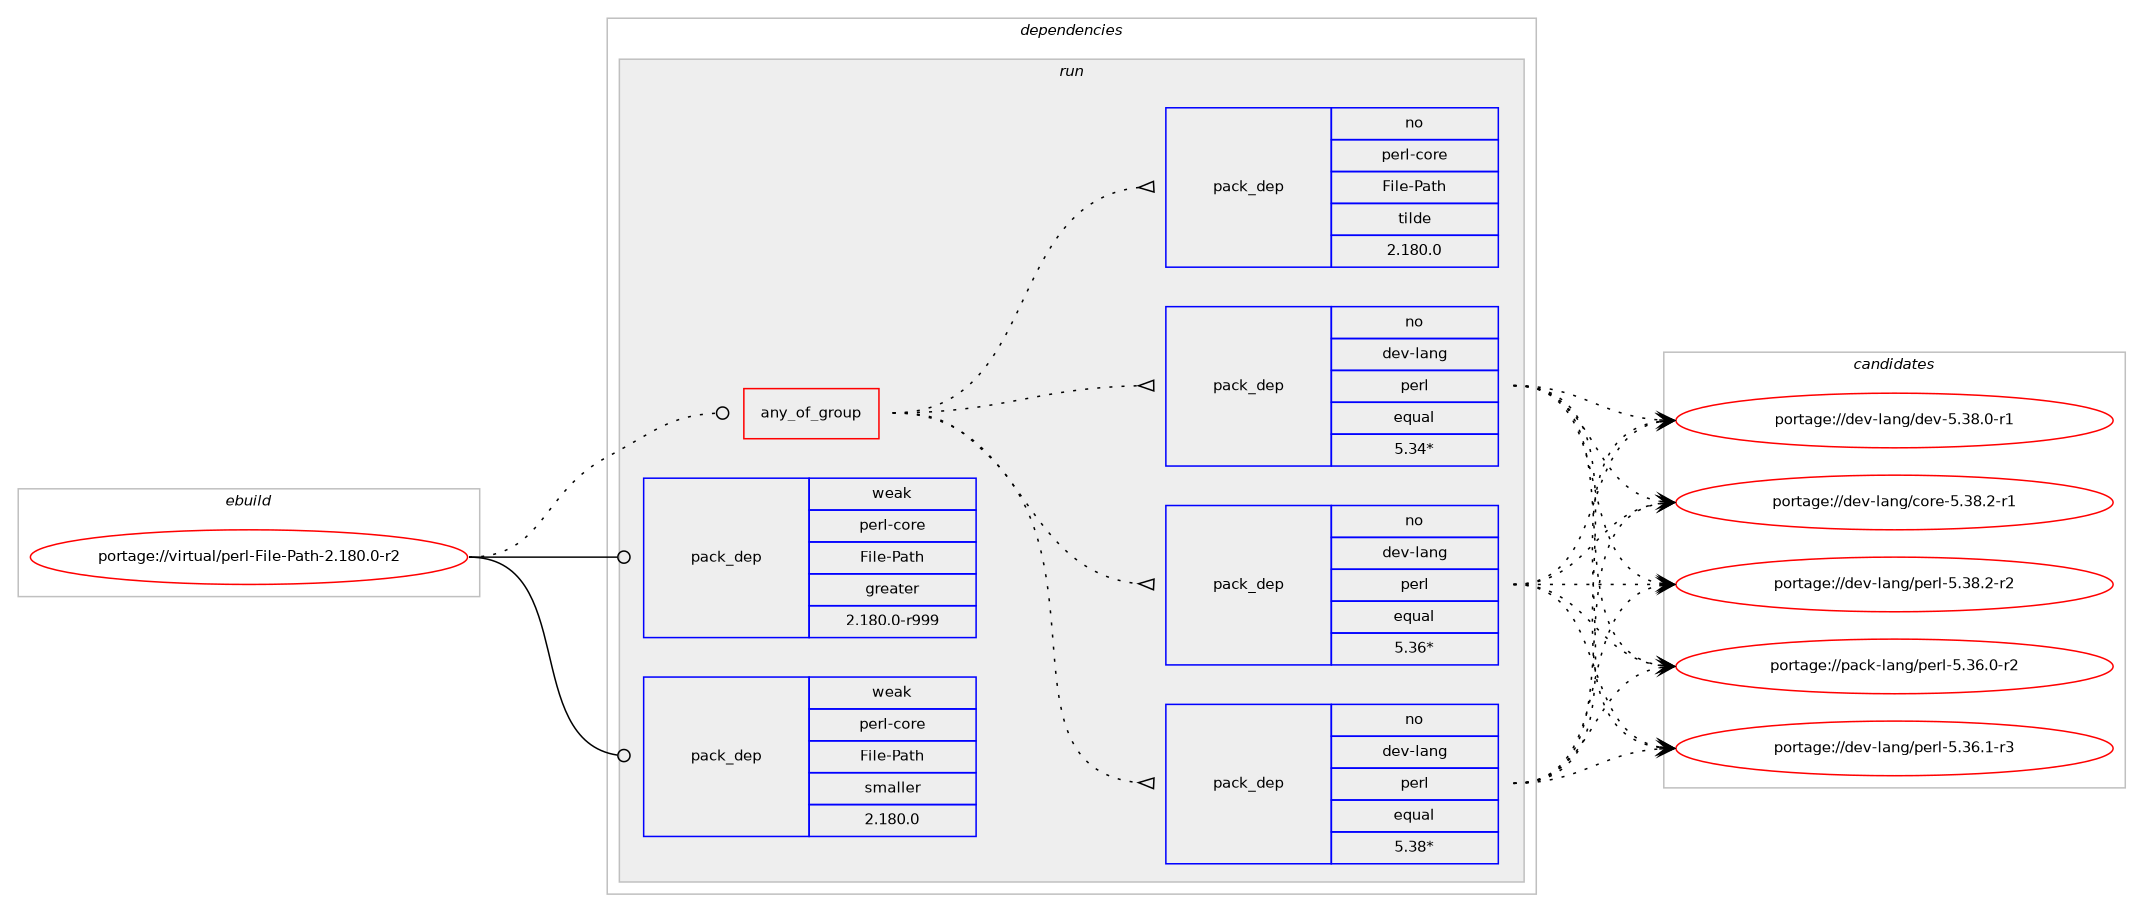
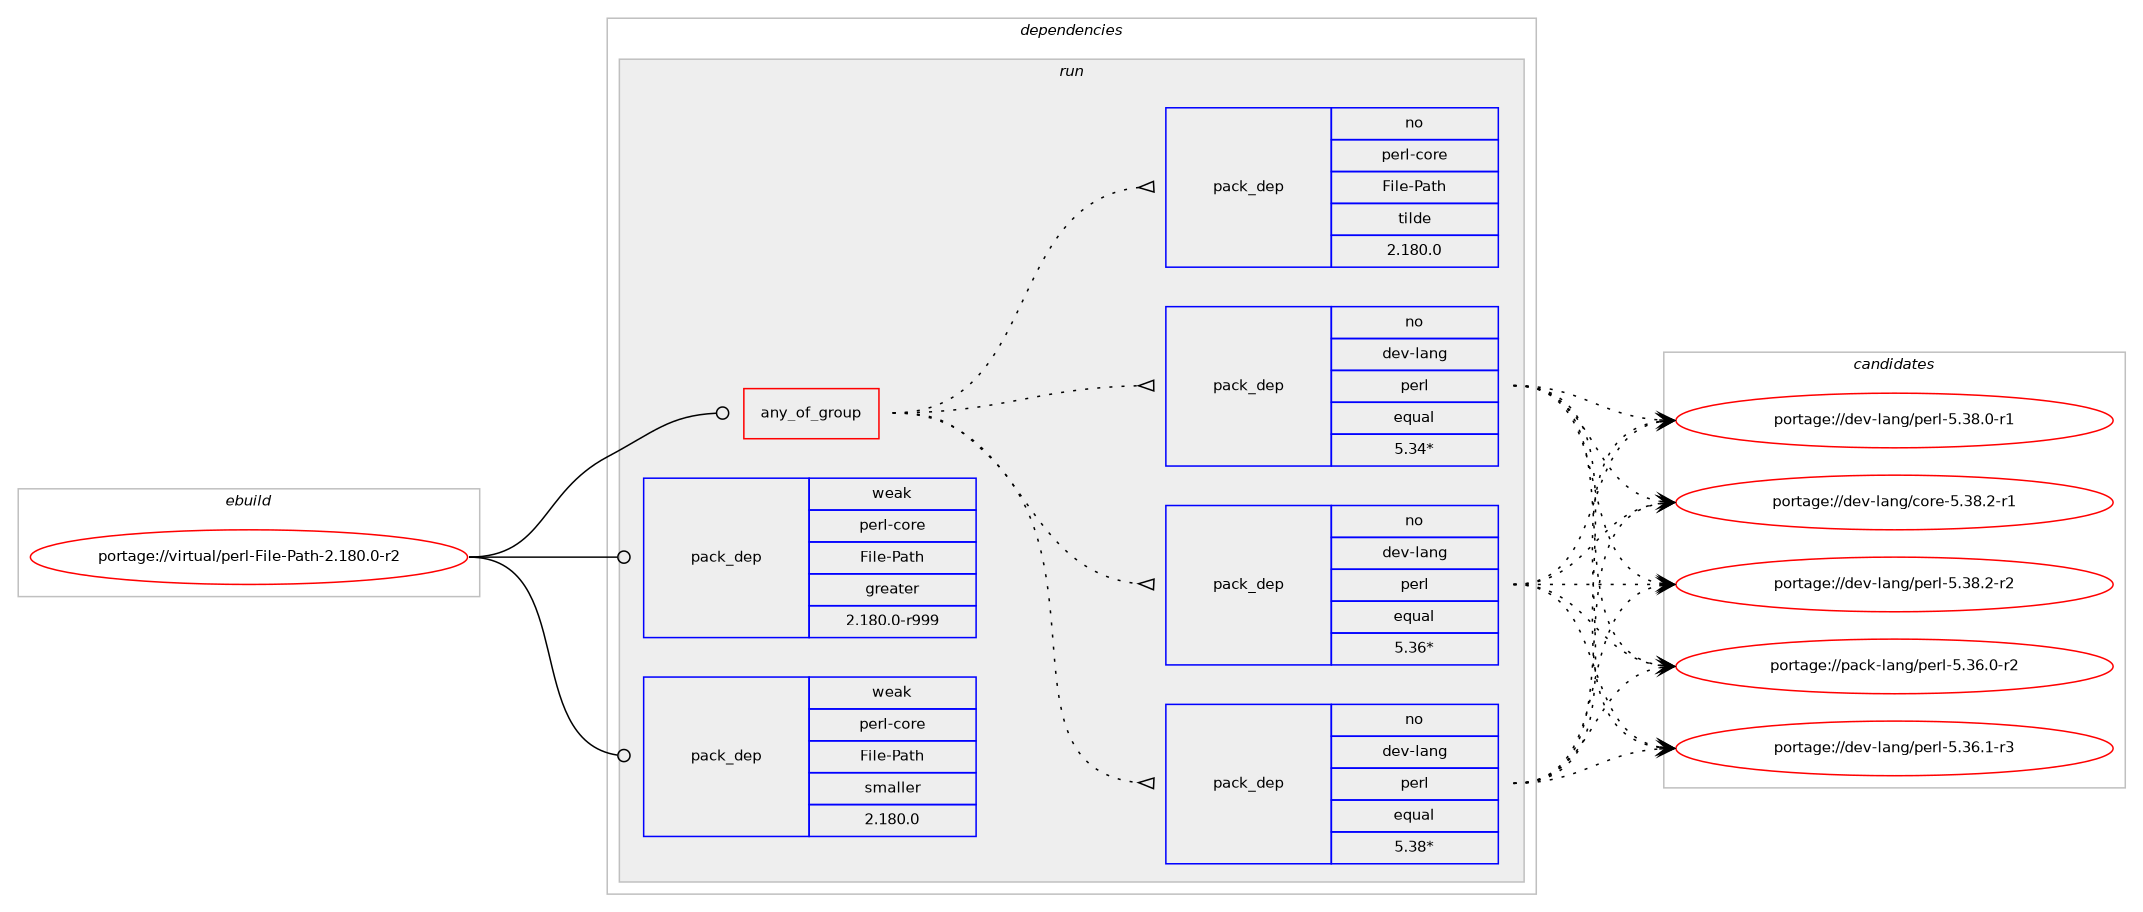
node "portage://dev-lang/dev-5.38.0-r1": label "portage://dev-lang/dev-5.38.0-r1" -> "portage://dev-lang/perl-5.38.0-r1"
edge "portage://virtual/perl-File-Path-2.180.0-r2" -> "any_of_group": style dotted -> solid
